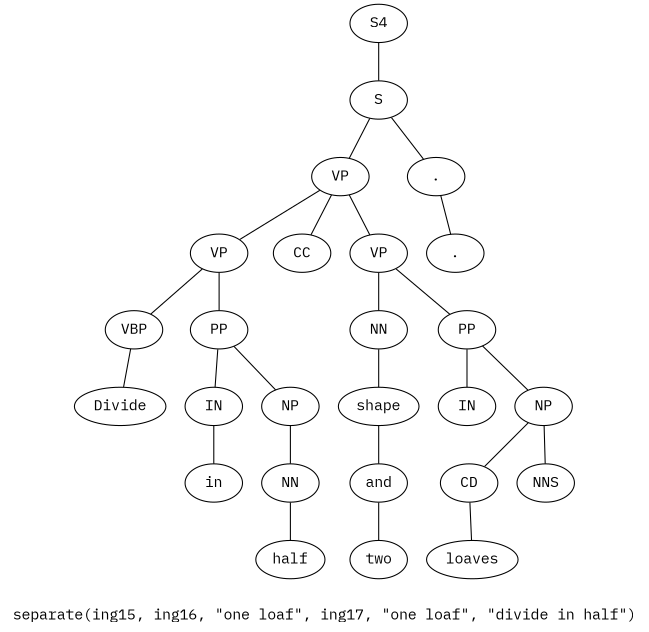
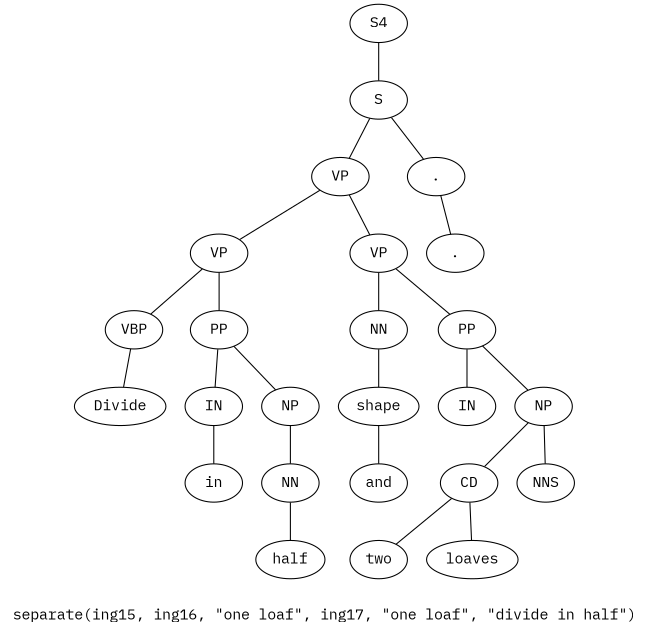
node "CC": removed
edge "and" -- "two": now "CD" -- "two"
